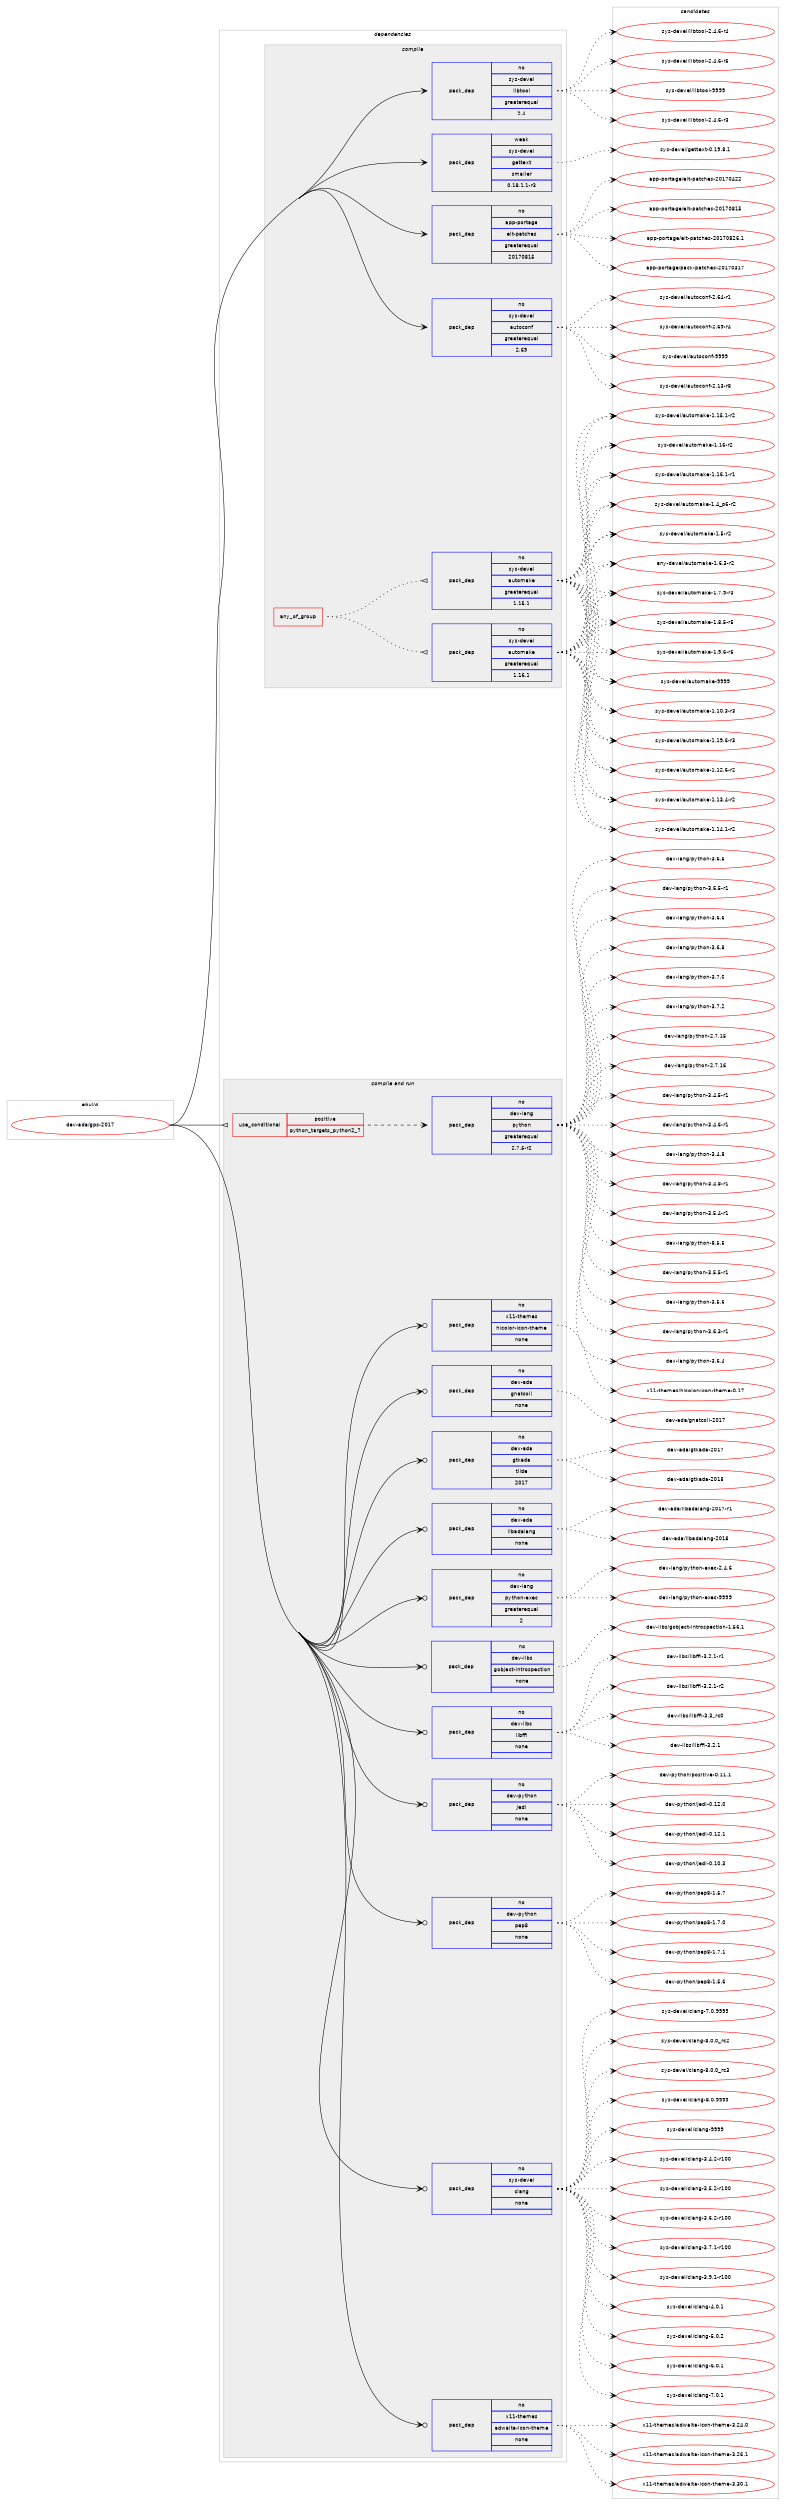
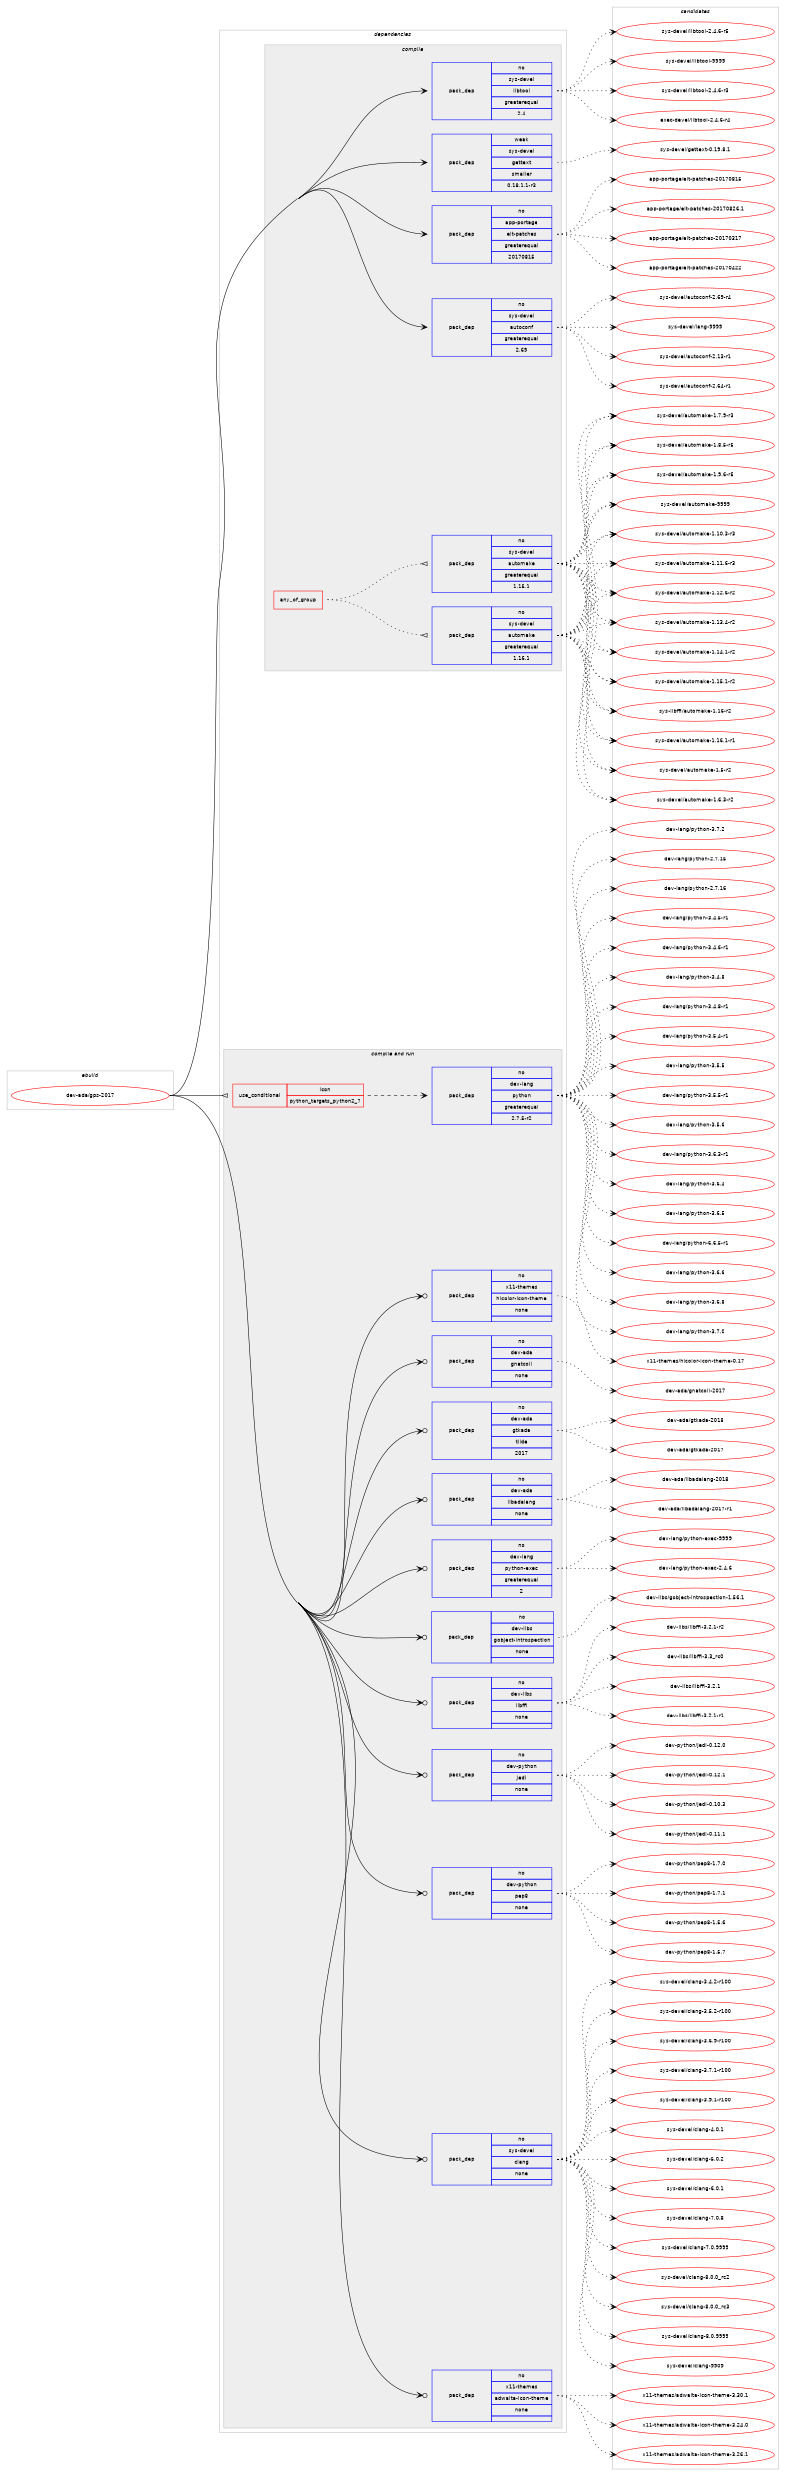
node "sys-devel/libtool-2.4.6-r4": label "sys-devel/libtool-2.4.6-r4" -> "exec-devel/libtool-2.4.6-r4"
node "app-portage/pack-patches-20170317": label "app-portage/pack-patches-20170317" -> "app-portage/elt-patches-20170317"
node "sys-devel/autoconf-9999": label "sys-devel/autoconf-9999" -> "sys-devel/lang-9999"
node "sys-devel/autoconf-2.13-r8": label "sys-devel/autoconf-2.13-r8" -> "sys-devel/autoconf-2.13-r1"
node "sys-devel/automake-1.16-r2": label "sys-devel/automake-1.16-r2" -> "sys-libffi/automake-1.16-r2"
node "sys-devel/automake-1.4_p6-r2": removed
node "any-devel/automake-1.6.3-r2": label "any-devel/automake-1.6.3-r2" -> "sys-devel/automake-1.6.3-r2"
node "sys-devel/automake-1.19.6-r3": label "sys-devel/automake-1.19.6-r3" -> "sys-devel/automake-1.11.6-r3"
node "dev-lang/python-3.6.5-r1": label "dev-lang/python-3.6.5-r1" -> "dev-lang/python-6.6.5-r1"
node "use_conditional": text "positive" -> "icon"
node "dev-lang/python-8.5.5": label "dev-lang/python-8.5.5" -> "dev-lang/python-3.5.5"
node "dev-python/positive-0.11.1": label "dev-python/positive-0.11.1" -> "dev-python/jedi-0.11.1"
node "sys-devel/clang-9999": label "sys-devel/clang-9999" -> "sys-devel/clang-9909"
node "sys-devel/clang-3.6.2-r100": label "sys-devel/clang-3.6.2-r100" -> "sys-devel/clang-3.6.9-r100"
node "sys-devel/clang-7.0.1": label "sys-devel/clang-7.0.1" -> "sys-devel/clang-7.0.8"
